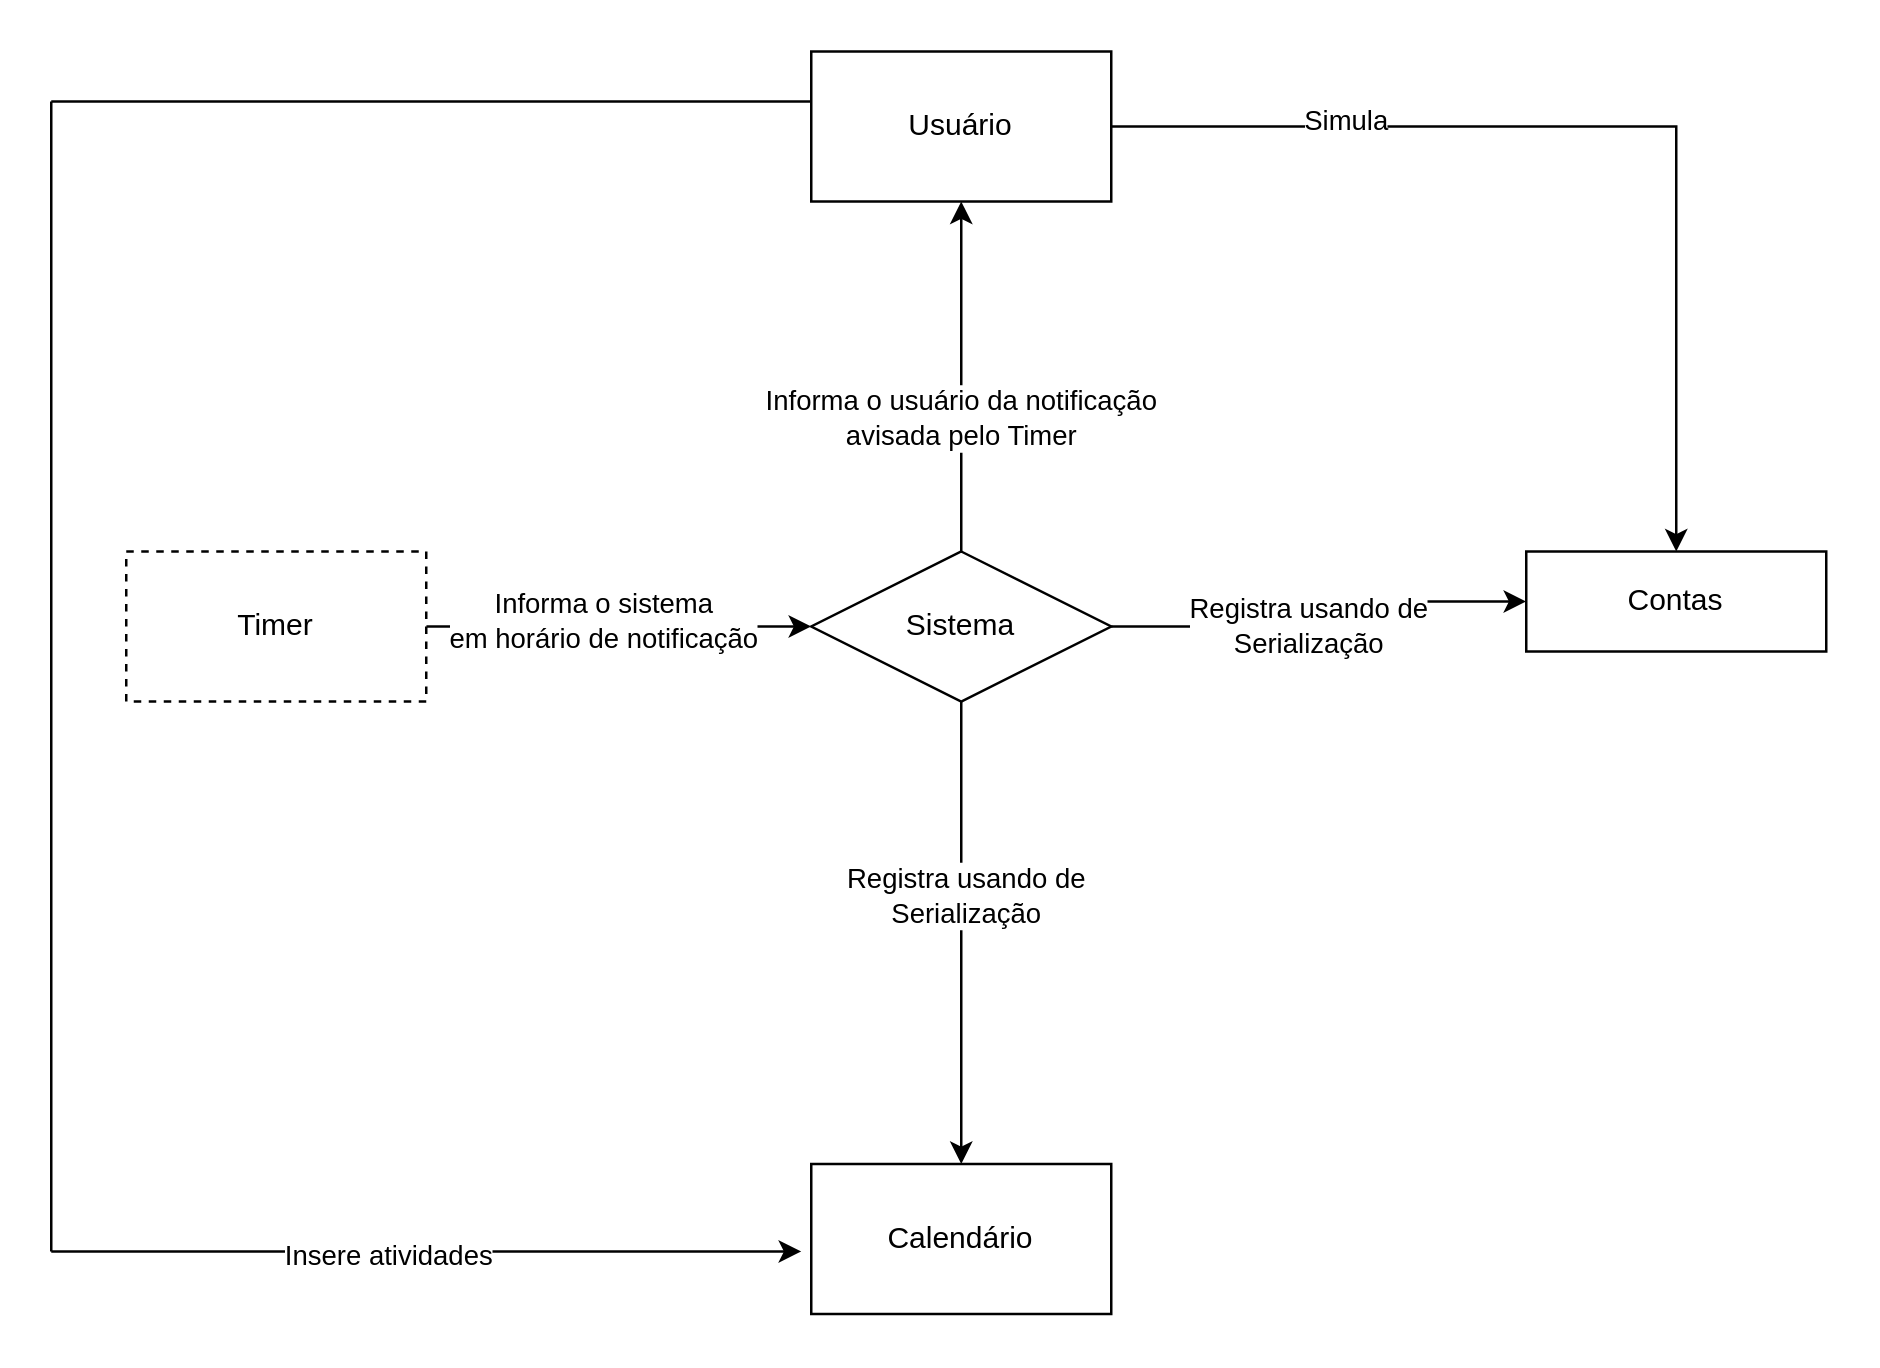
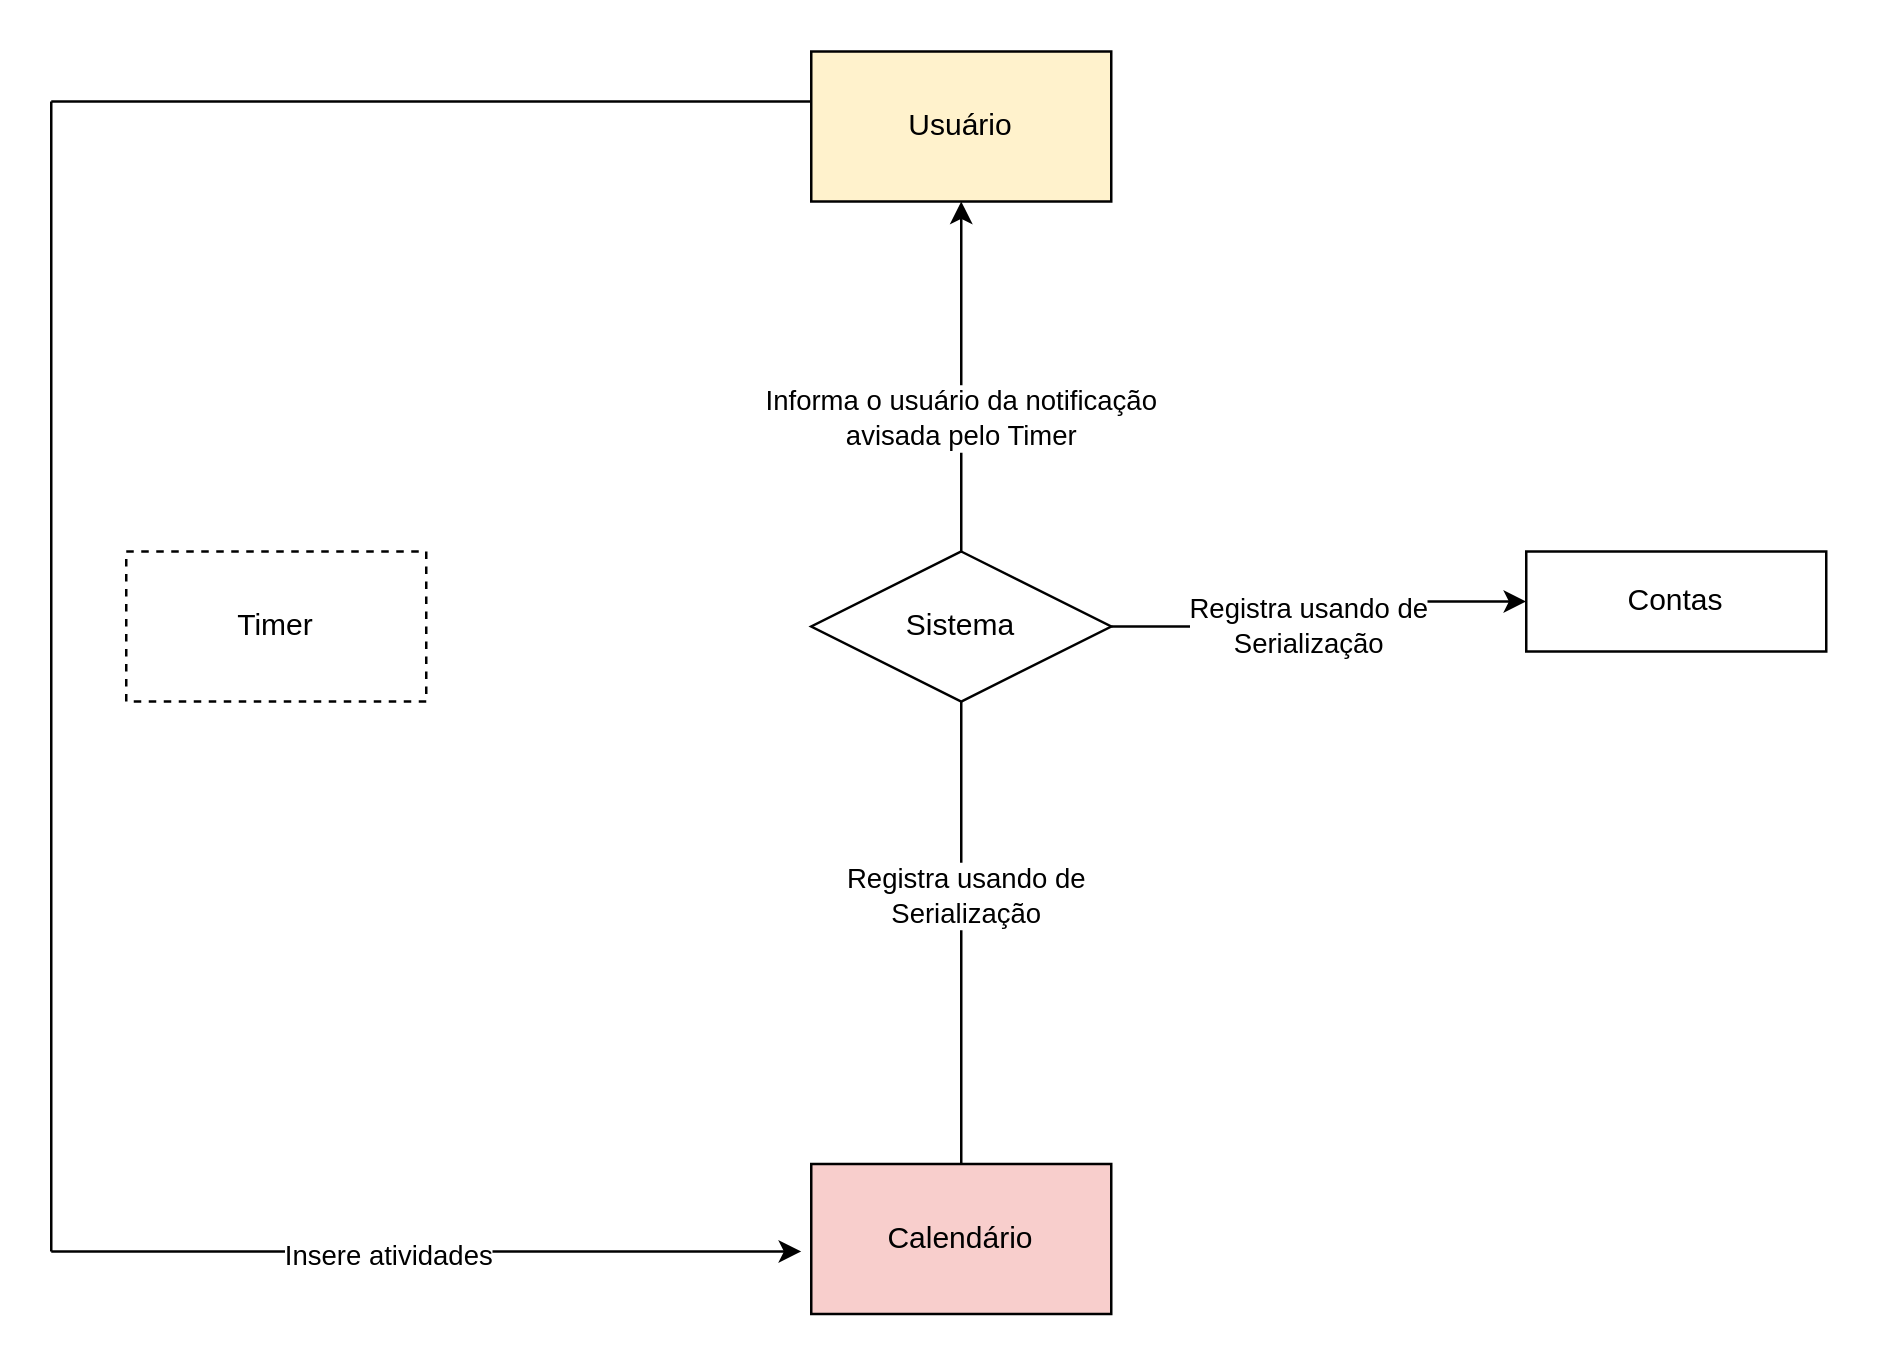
node "Usuário": fillcolor #ffffff -> #fff2cc
edge "Usuário" -> "Contas": removed, label "Simula"
edge "Timer" -> "Sistema": removed, label "Informa o sistema em horário de notificação"
edge "Sistema" -> "Calendário": arrowhead classic -> none
node "Calendário": fillcolor #ffffff -> #f8cecc
